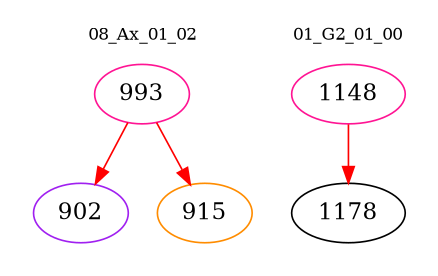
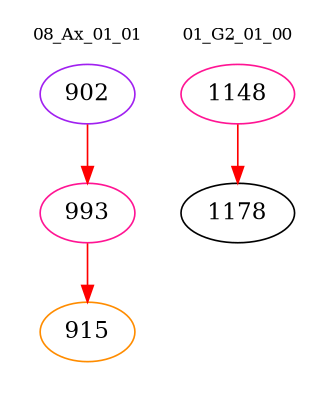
cluster "08_Ax_01_02": label "08_Ax_01_02" -> "08_Ax_01_01"
edge "993" -> "902": reversed
